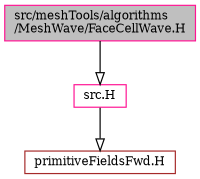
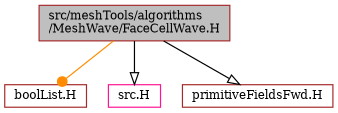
node "src/meshTools/algorithms /MeshWave/FaceCellWave.H": color deeppink -> brown
node "boolList.H": added
edge "src.H" -> "primitiveFieldsFwd.H": now "src/meshTools/algorithms /MeshWave/FaceCellWave.H" -> "primitiveFieldsFwd.H"
